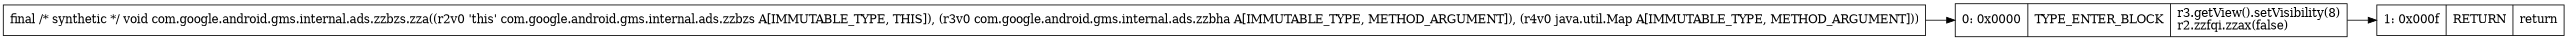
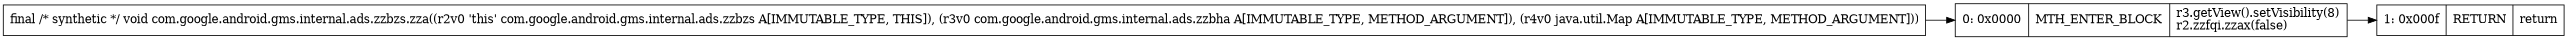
node "0: 0x0000": text "TYPE_ENTER_BLOCK" -> "MTH_ENTER_BLOCK"
